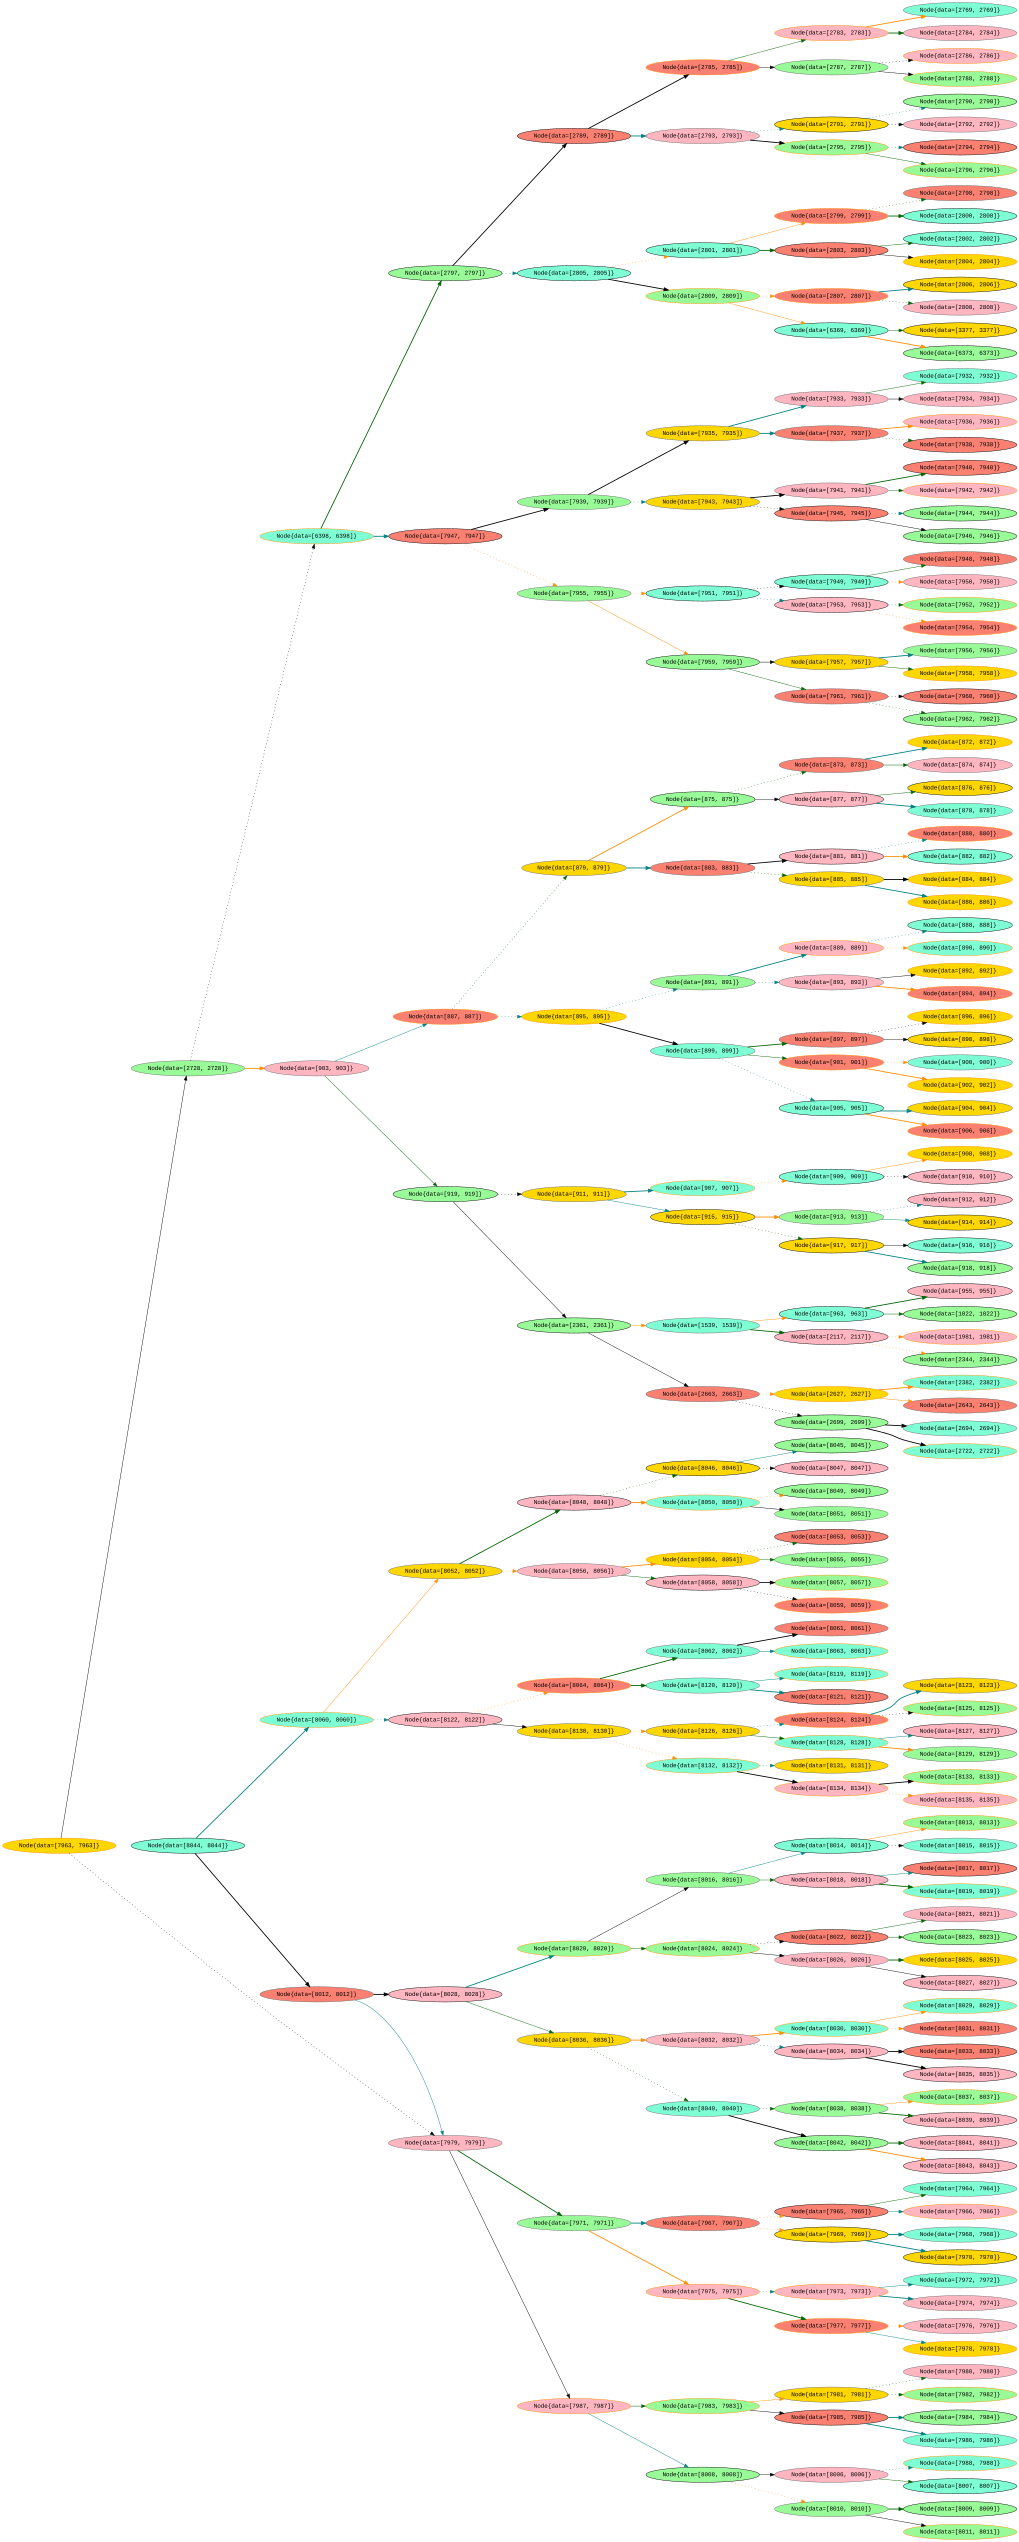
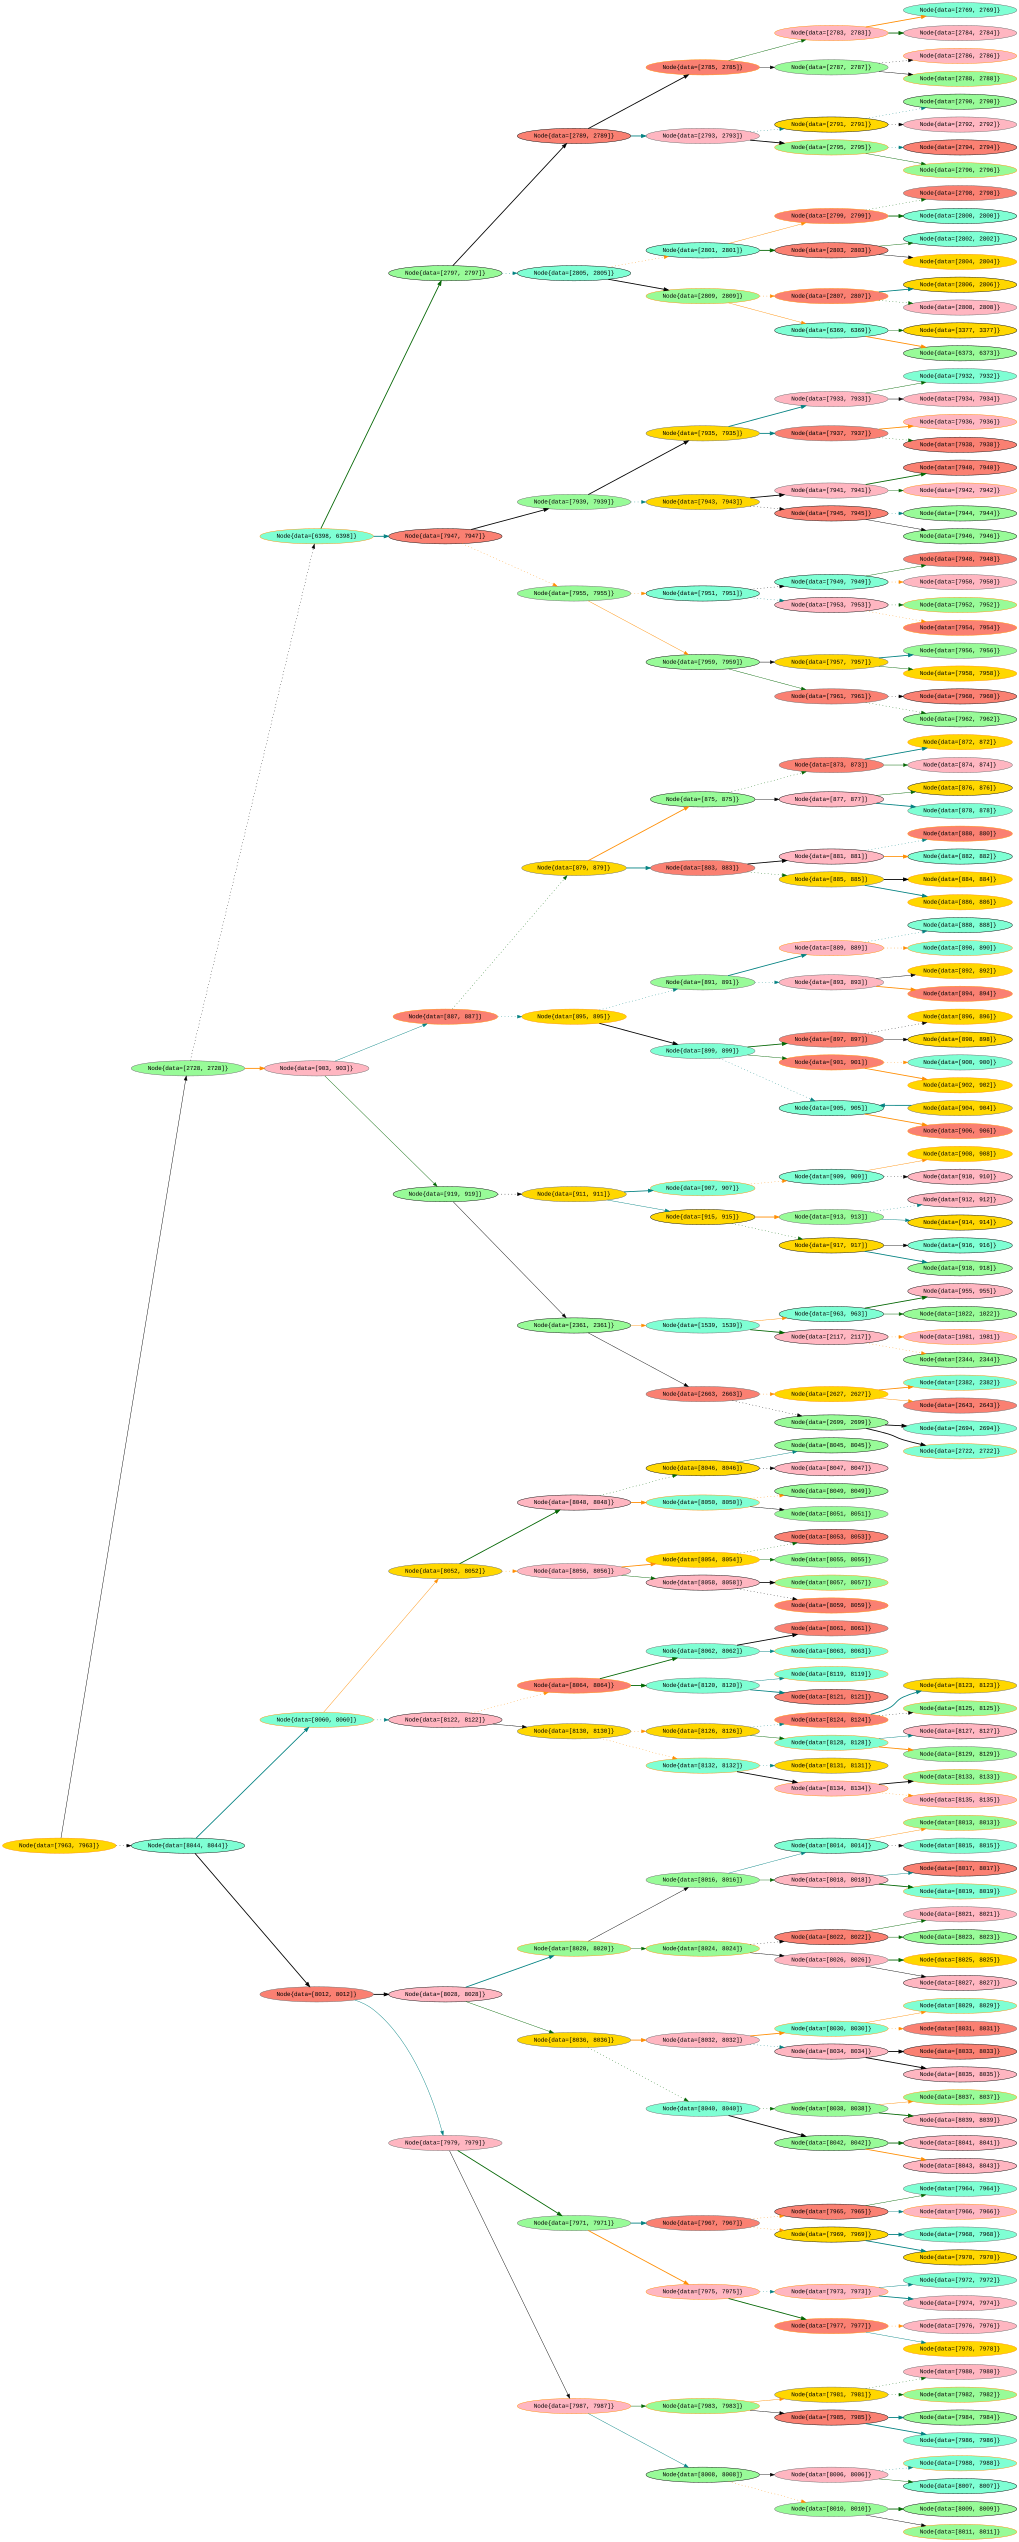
edge "Node{data=[905, 905]}" -> "Node{data=[904, 904]}": reversed
edge "Node{data=[7963, 7963]}" -> "Node{data=[7979, 7979]}": now "Node{data=[7963, 7963]}" -> "Node{data=[8044, 8044]}"
